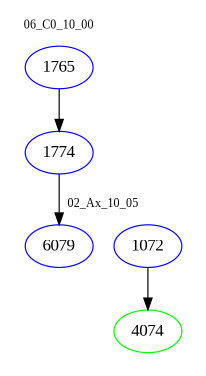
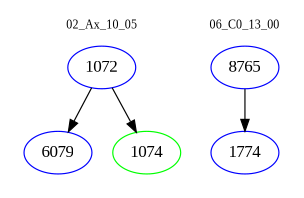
cluster "06_C0_10_00": label "06_C0_10_00" -> "06_C0_13_00"
node "1765": label "1765" -> "8765"
edge "1774" -> "6079": now "1072" -> "6079"
node "4074": label "4074" -> "1074"
